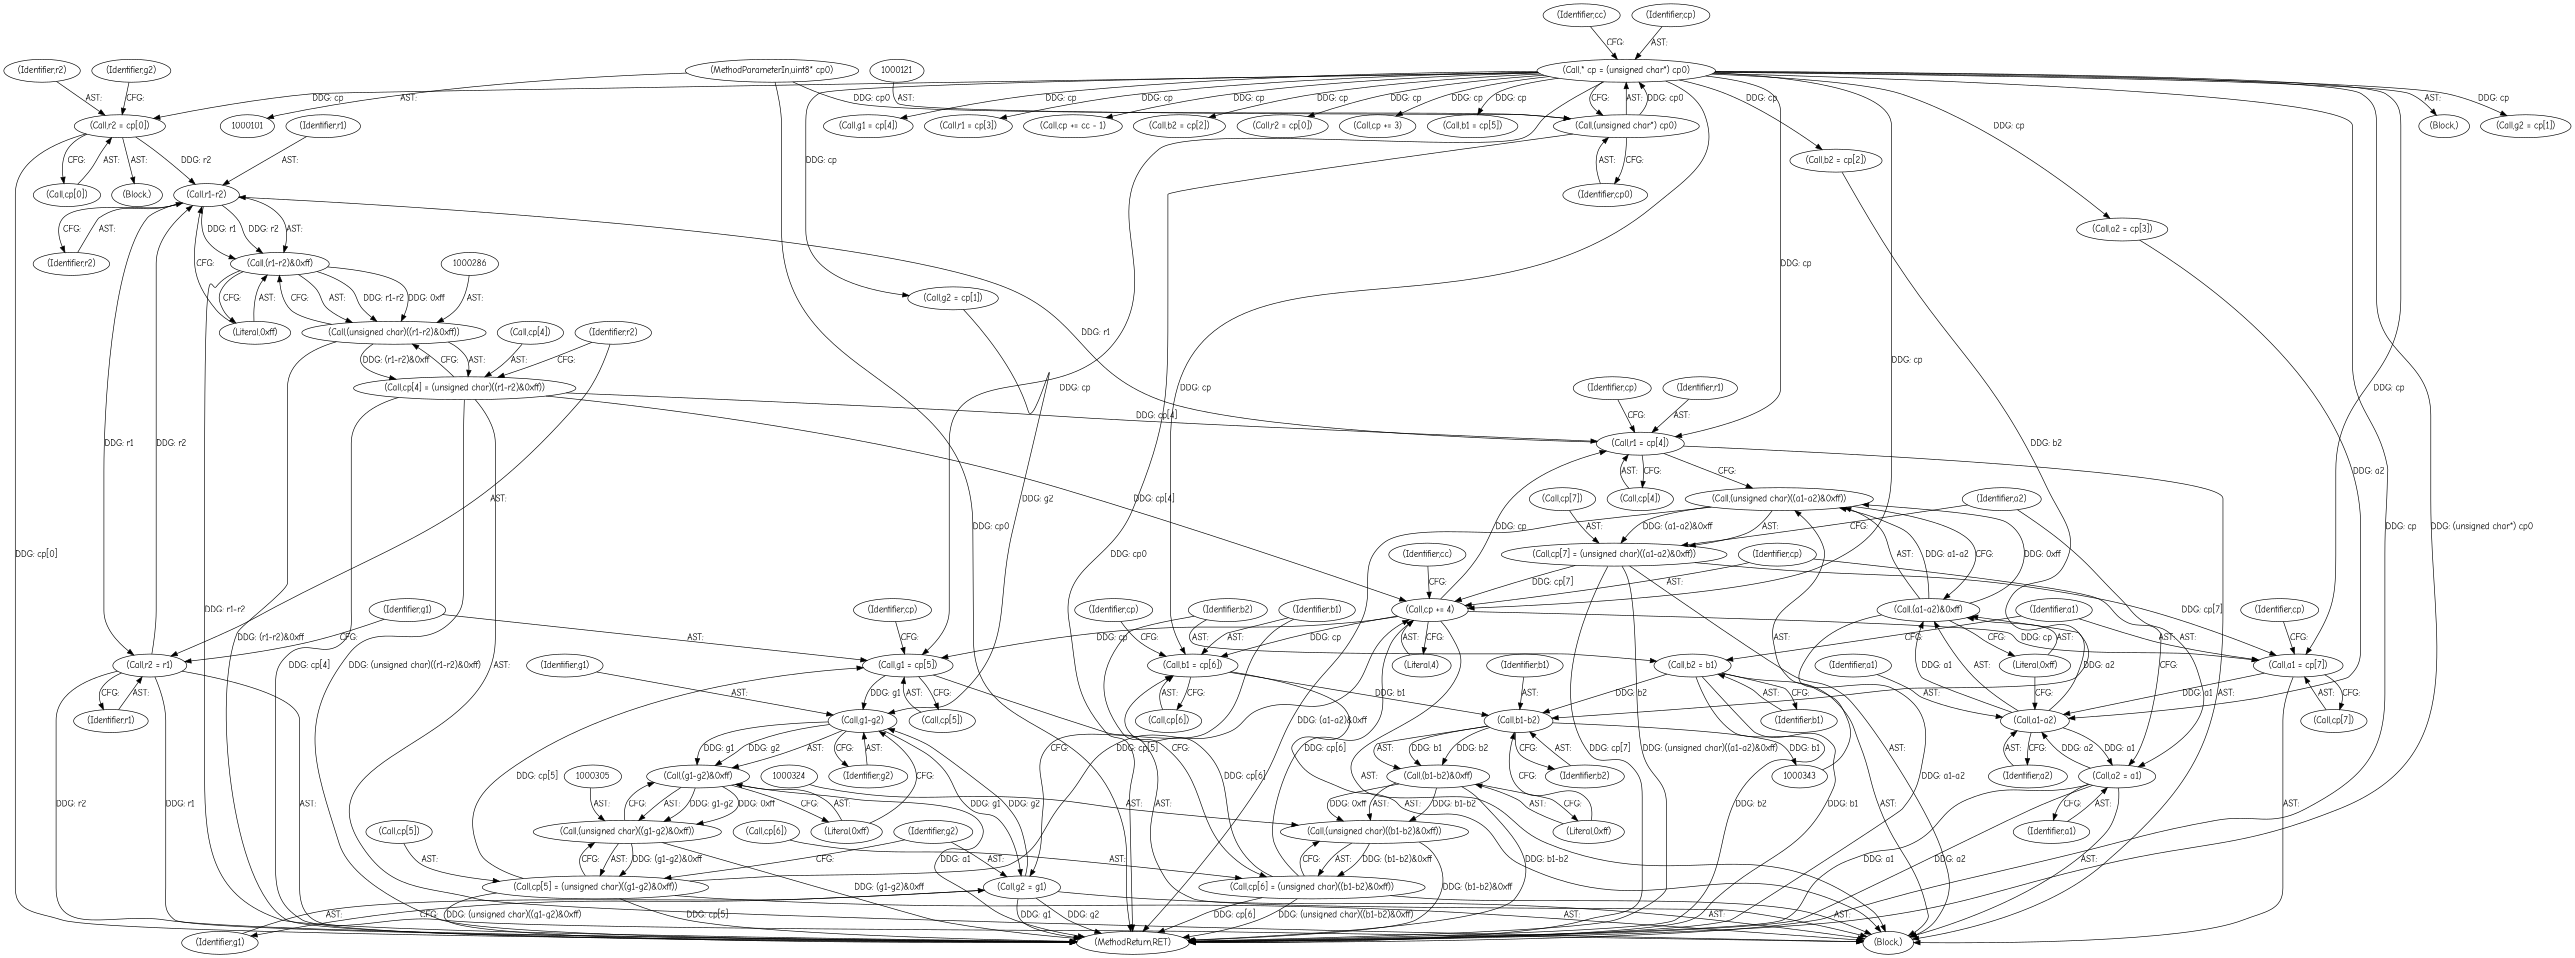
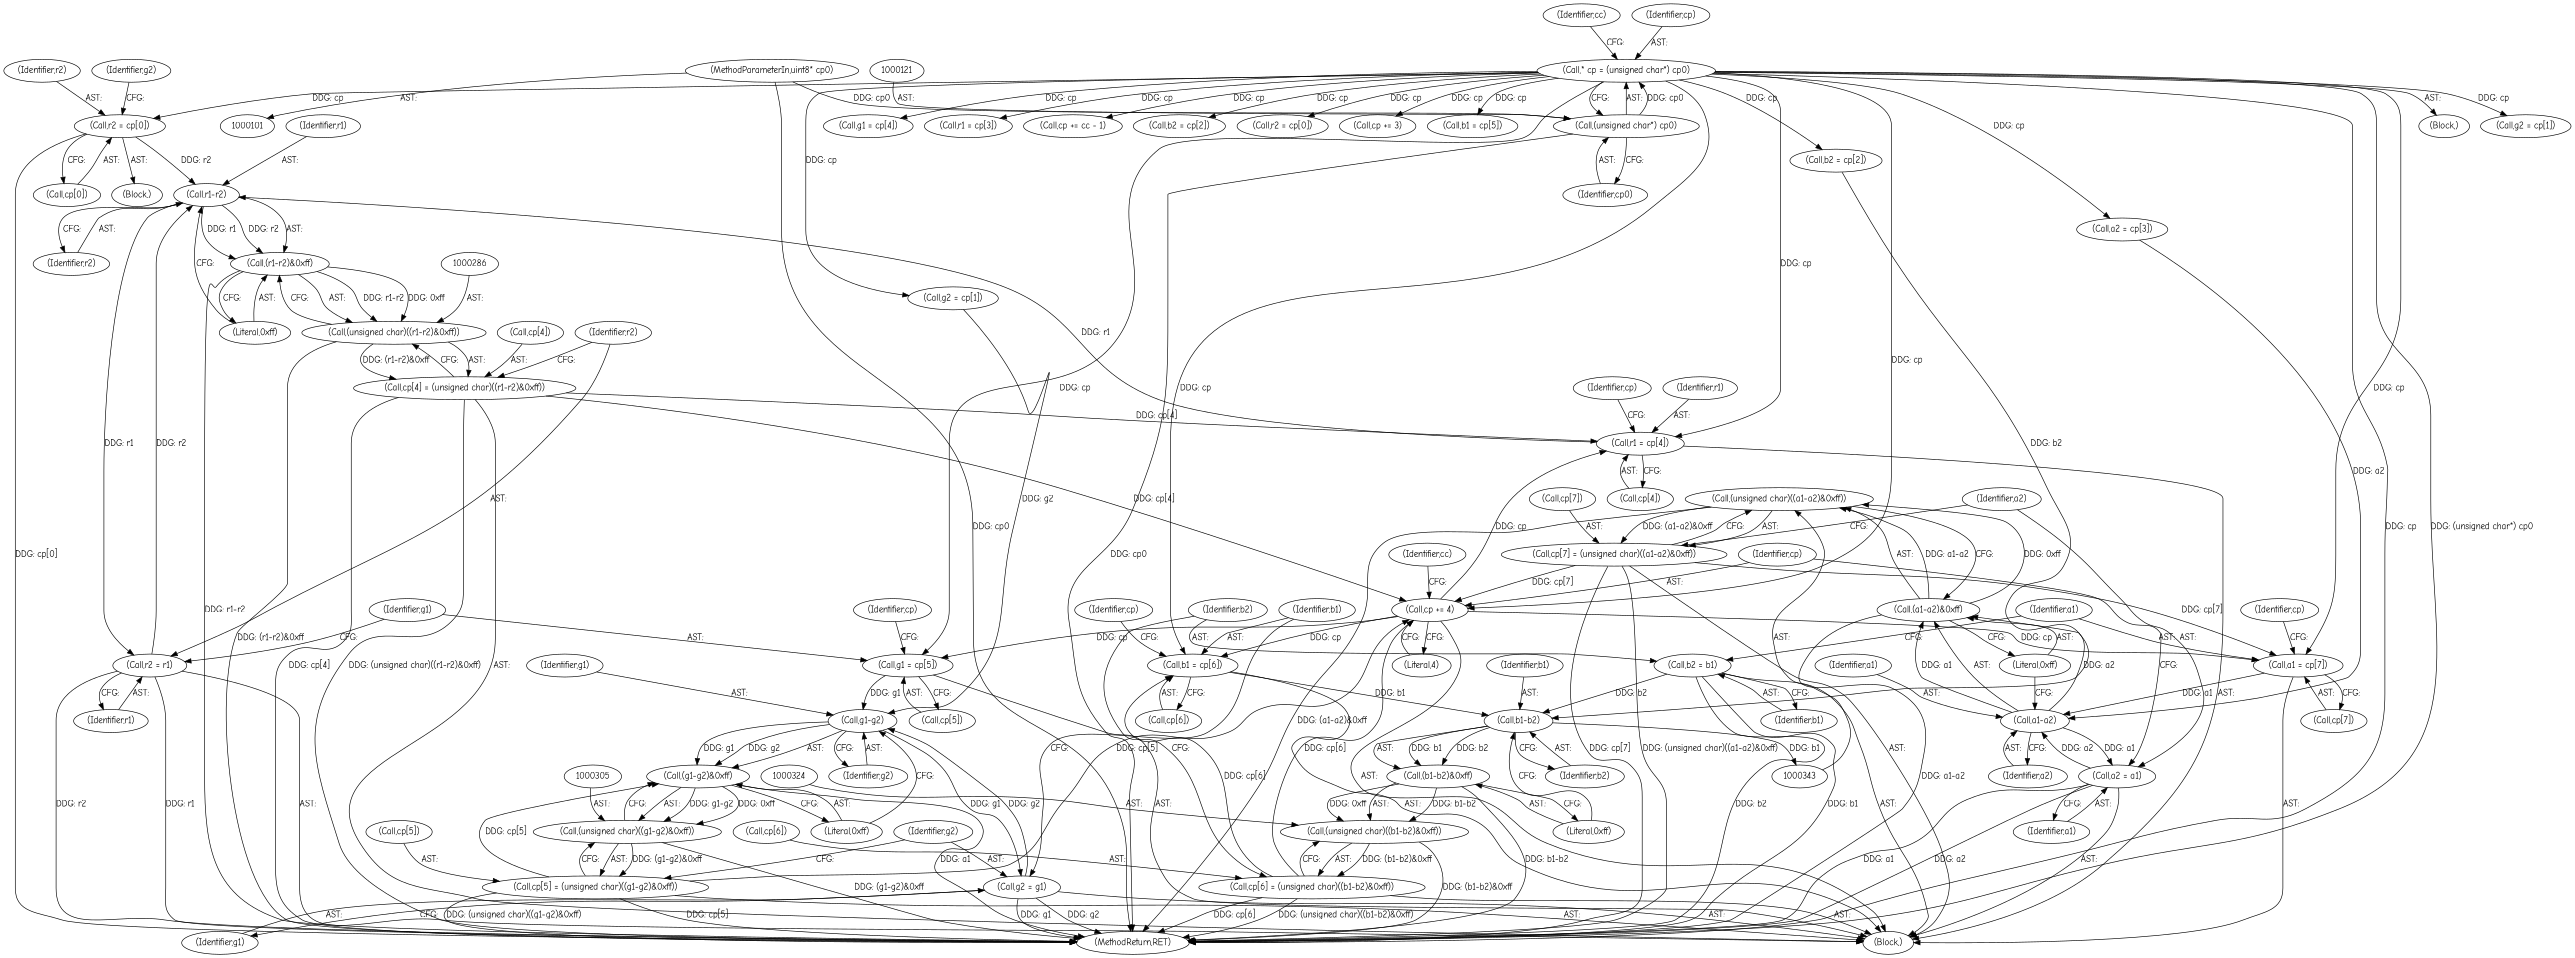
edge "(Call,r1 = cp[4])" -> "(Call,(unsigned char)((a1-a2)&0xff))": now "(Call,cp[7] = (unsigned char)((a1-a2)&0xff))" -> "(Call,(unsigned char)((a1-a2)&0xff))"
edge "(Literal,4)" -> "(Call,cp += 4)": label "AST: " -> "CFG: "
edge "(Call,cp[5] = (unsigned char)((g1-g2)&0xff))" -> "(Call,g1 = cp[5])": now "(Call,cp[5] = (unsigned char)((g1-g2)&0xff))" -> "(Call,(g1-g2)&0xff)"
